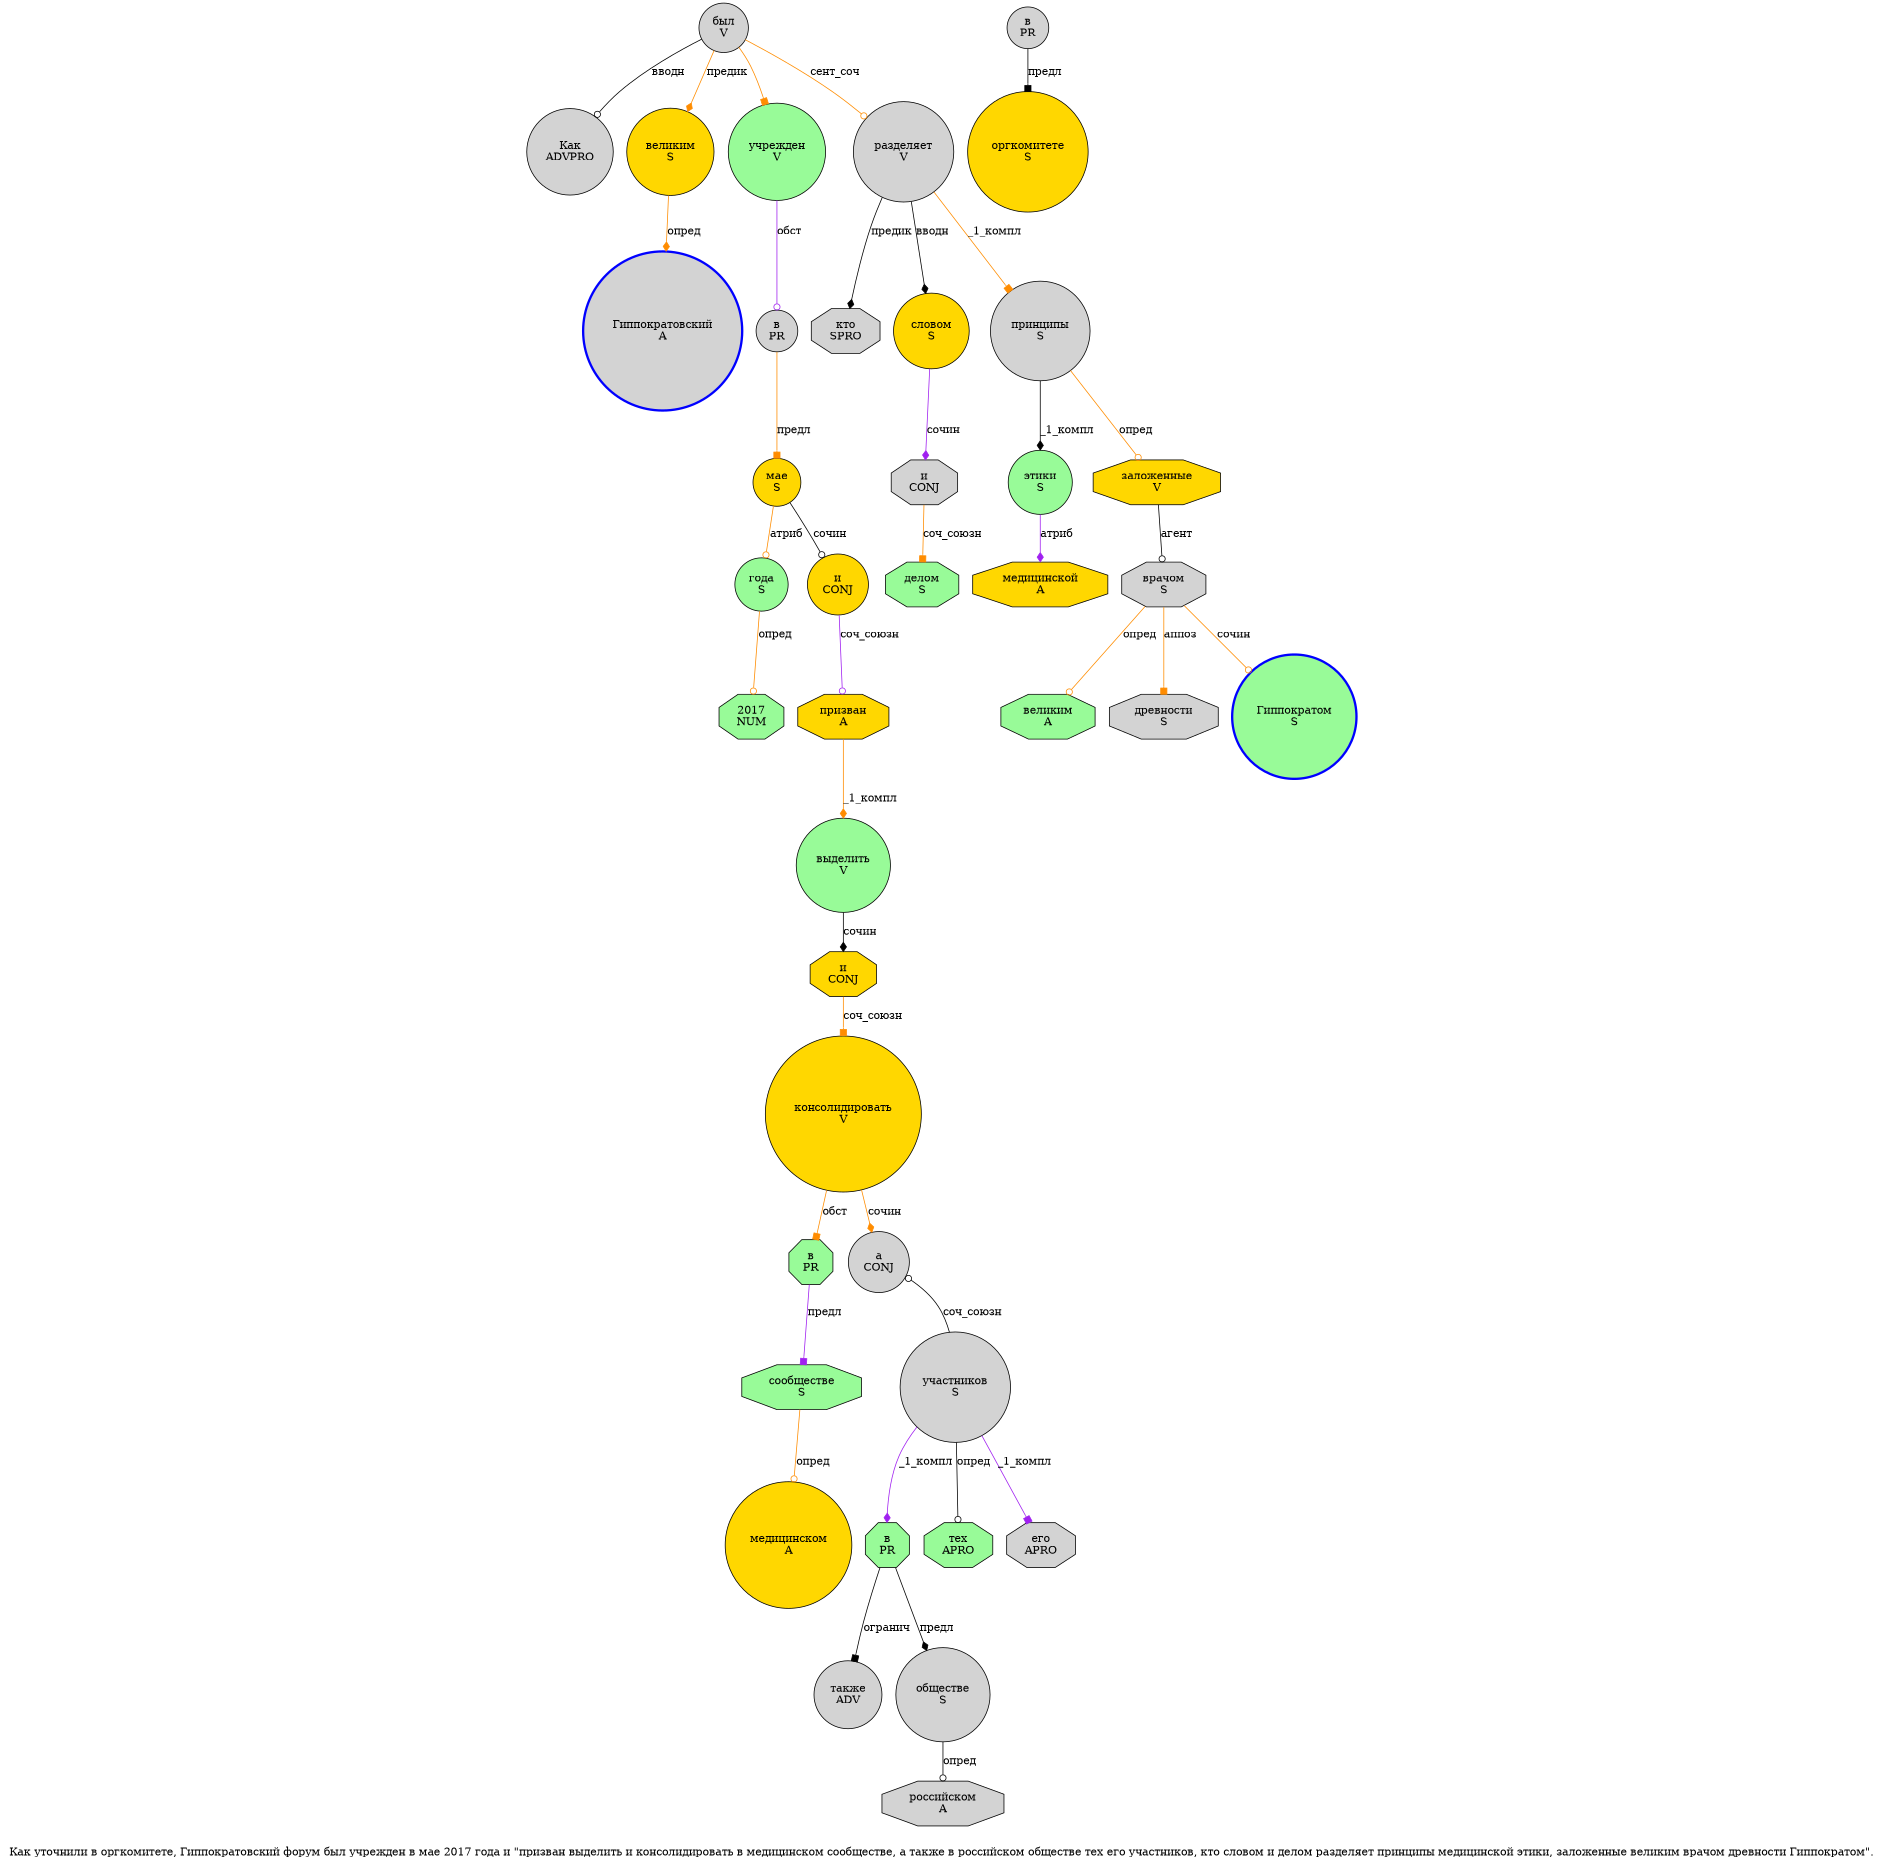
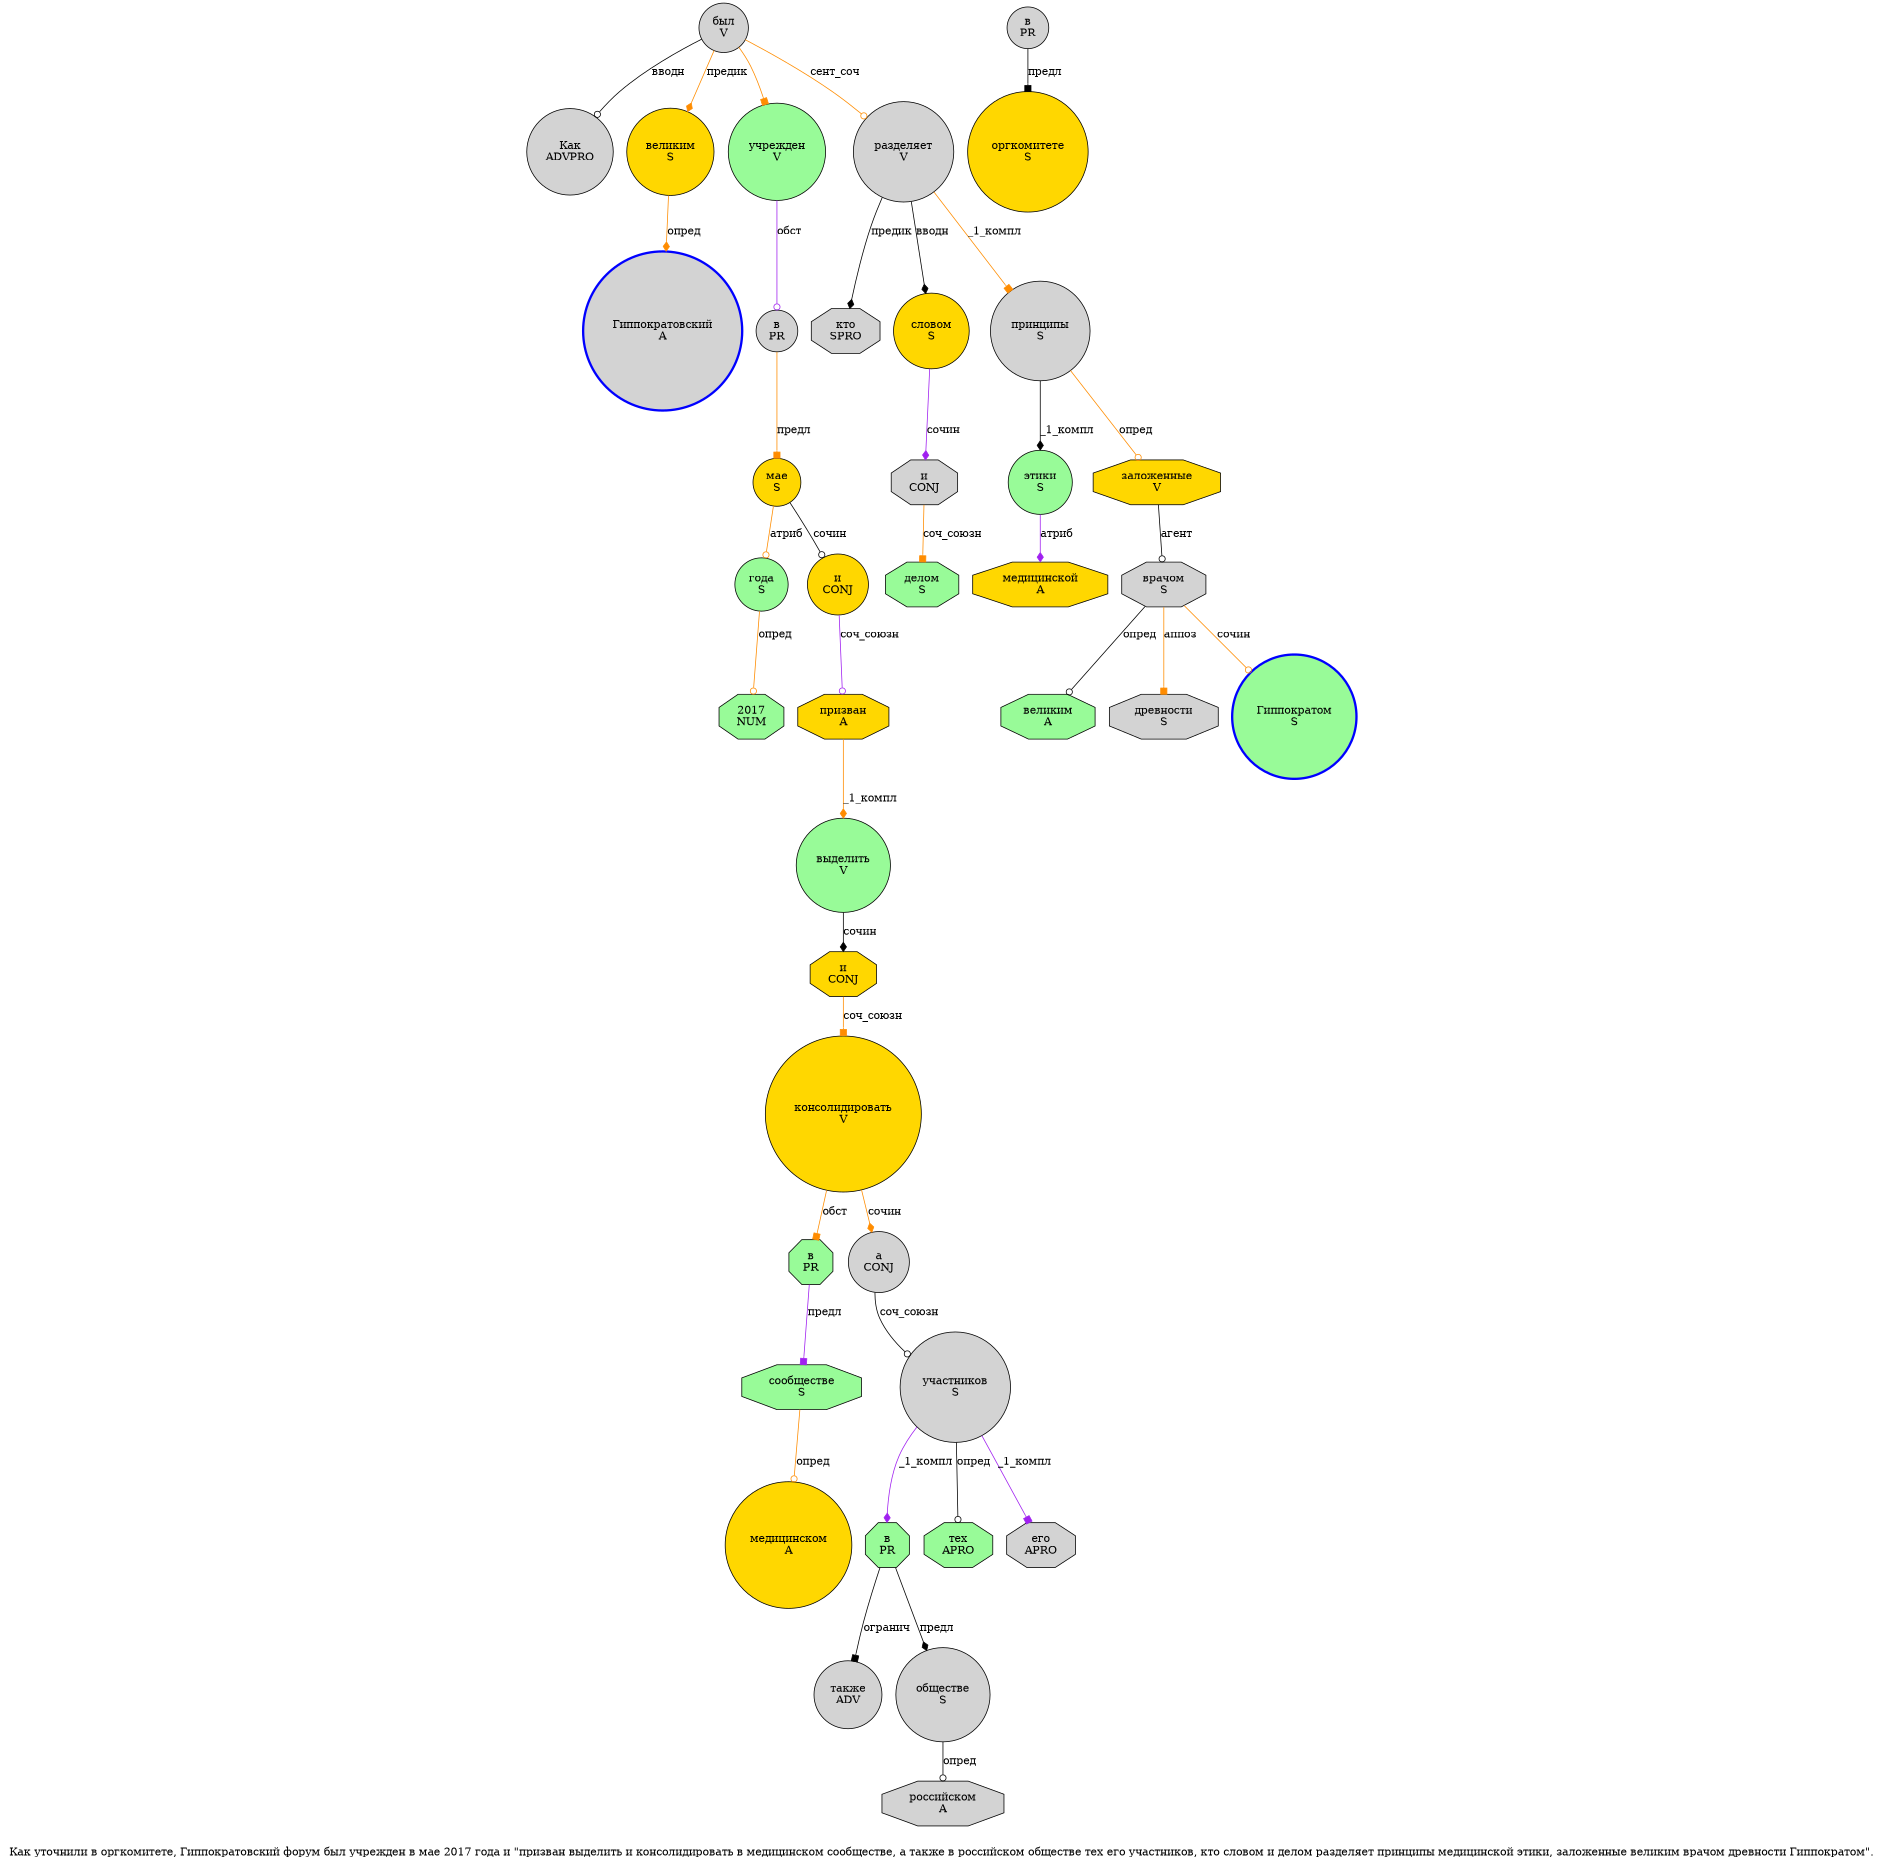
edge "врачом S" -> "великим A": color darkorange -> black
edge "участников S" -> "а CONJ": reversed
